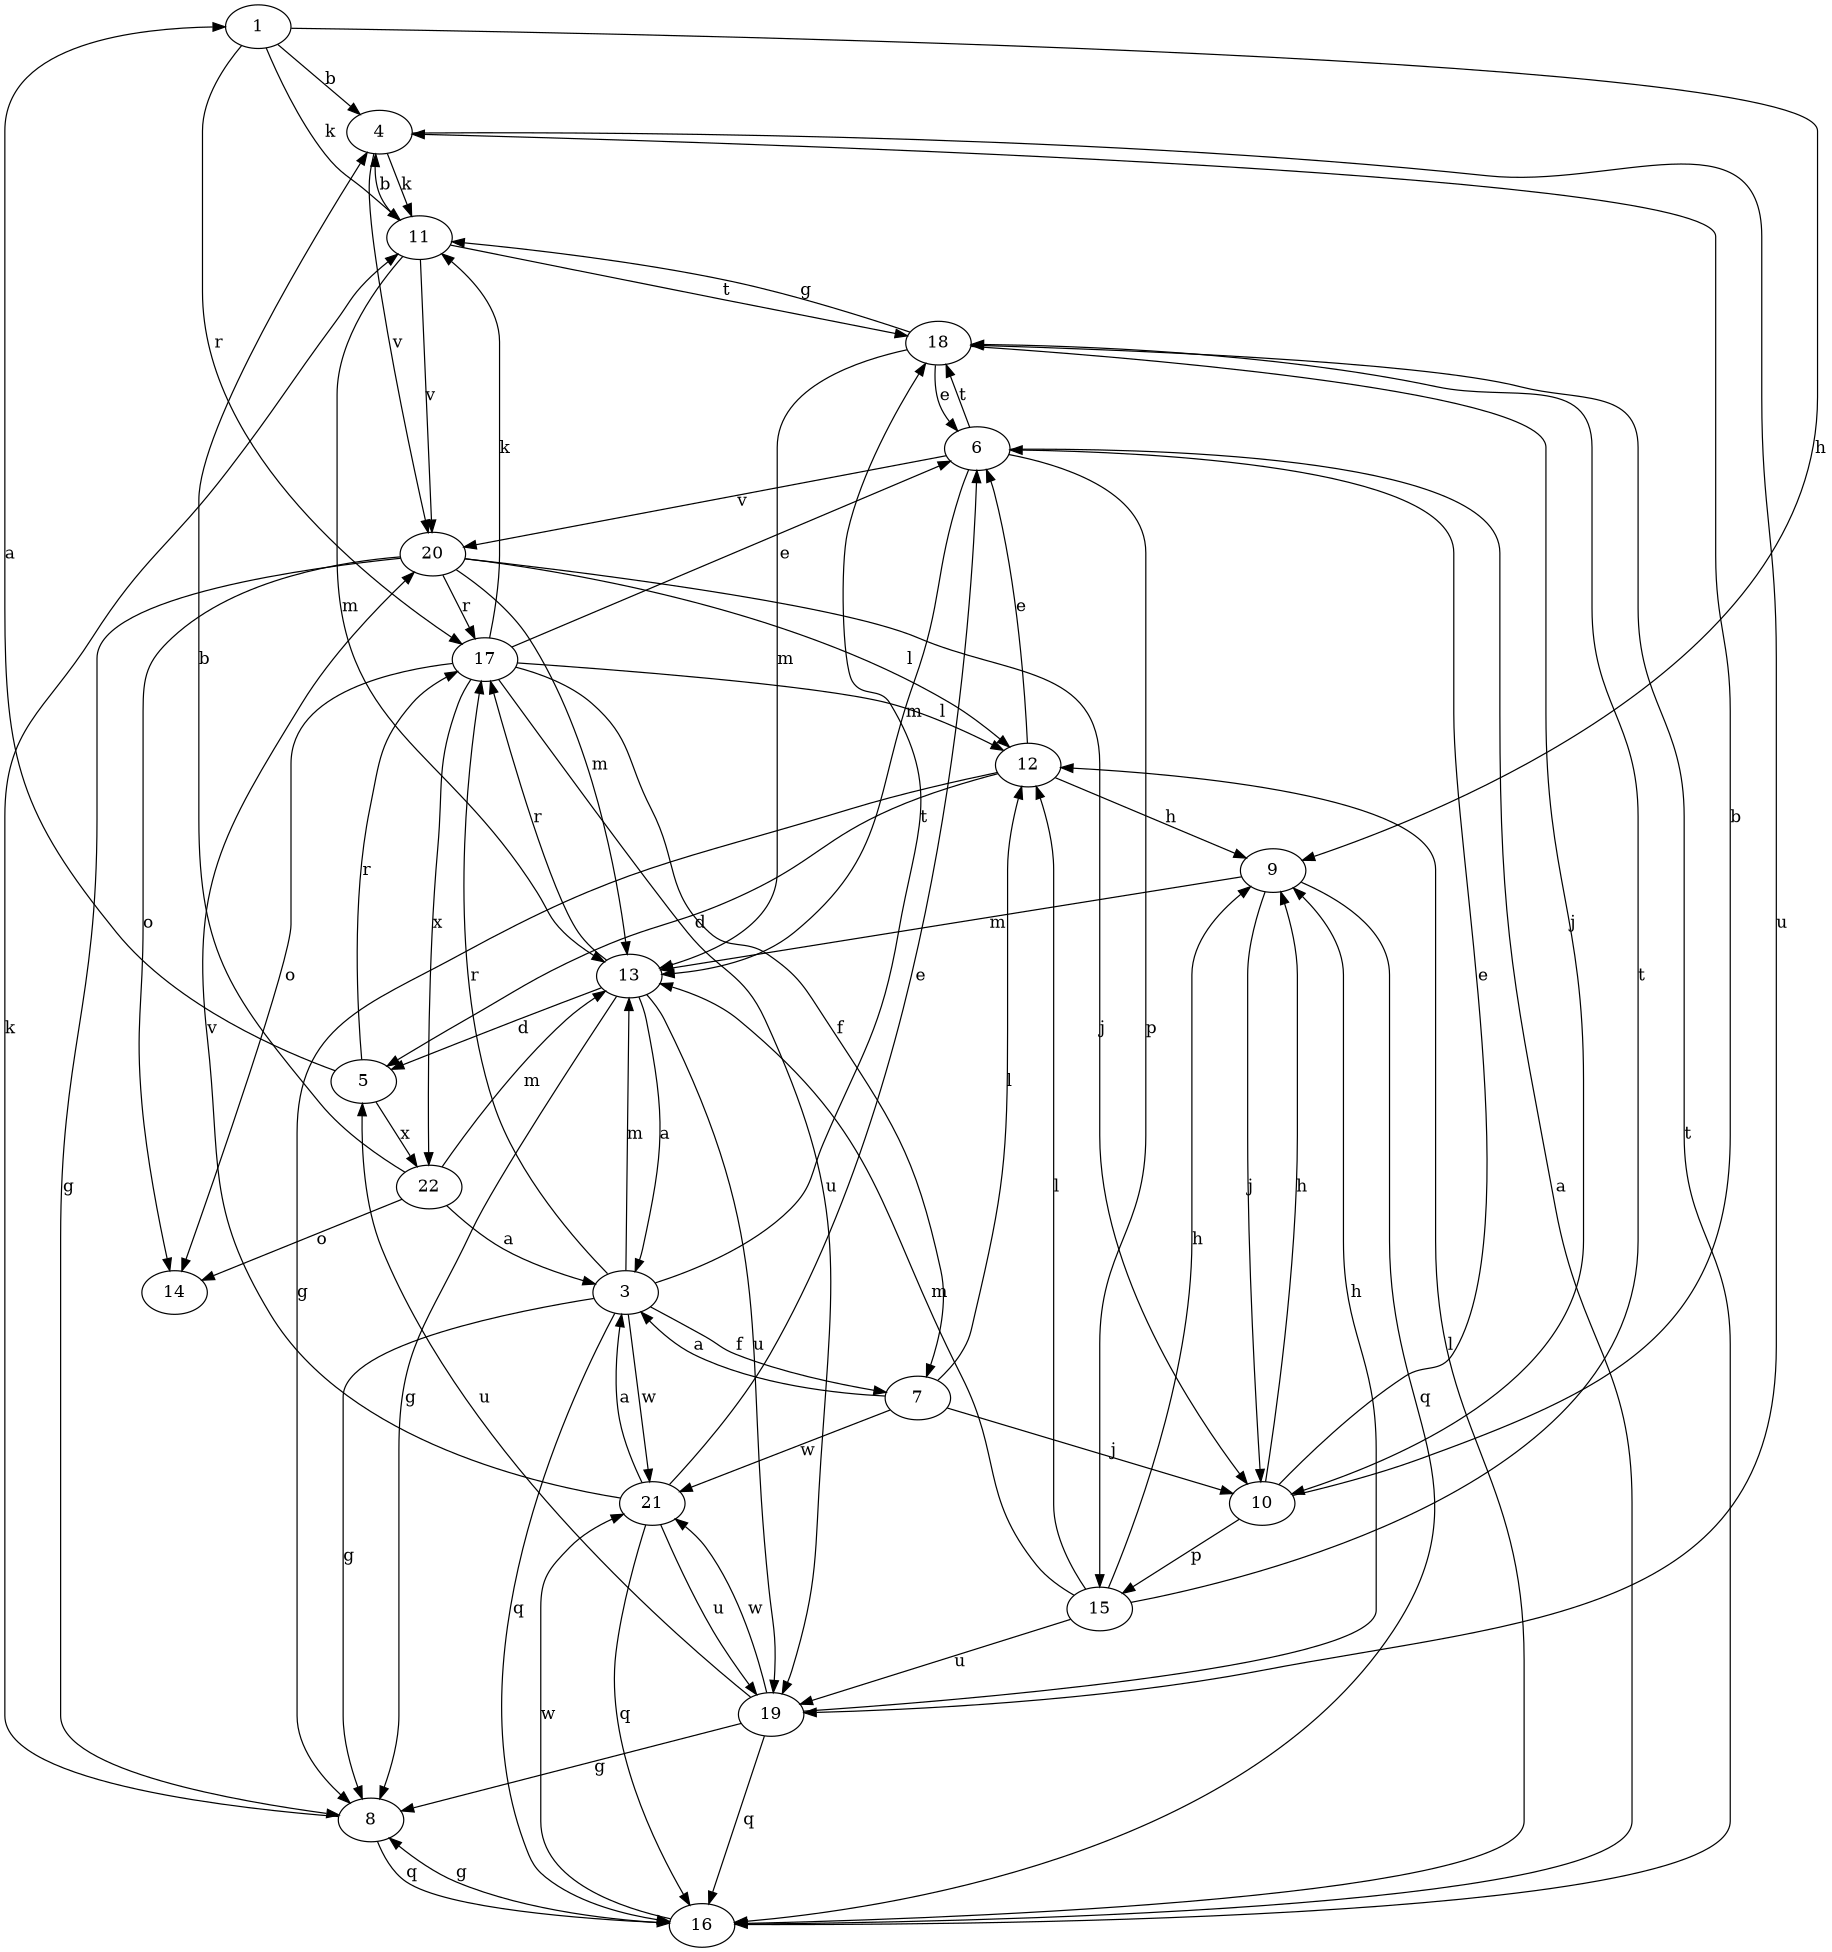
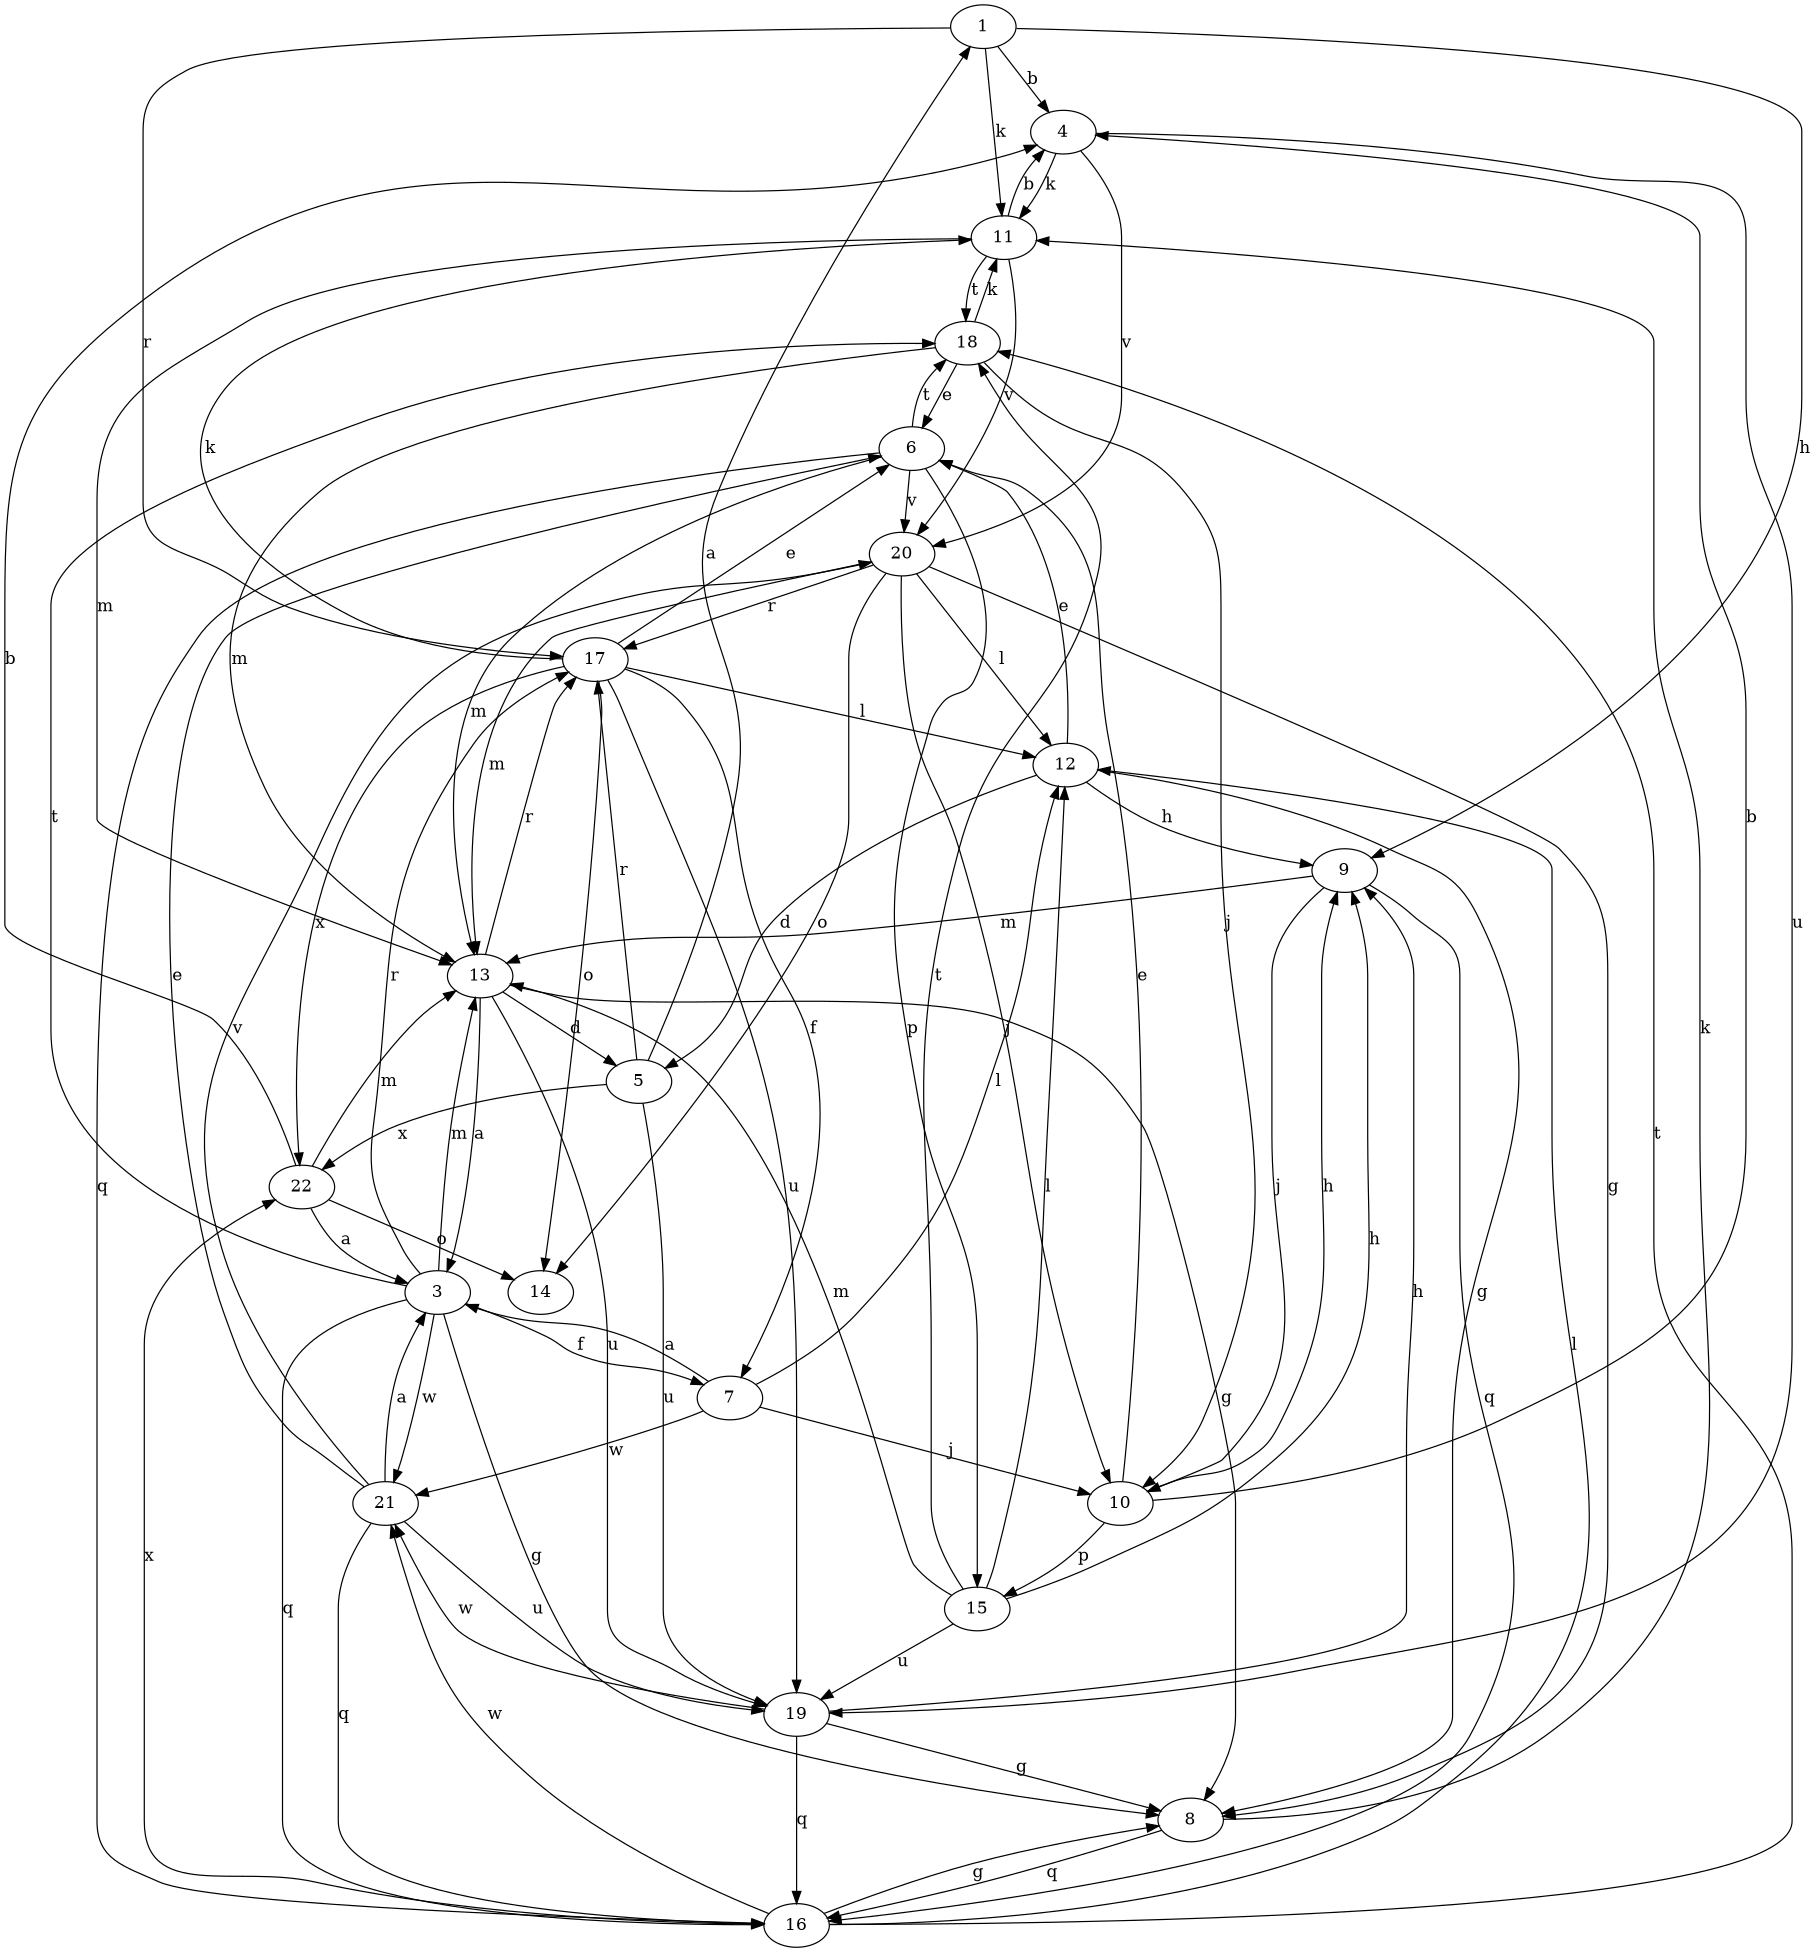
edge "18" -> "11": label "g" -> "k"
edge "6" -> "16": label "a" -> "q"
edge "19" -> "5": reversed
edge "16" -> "22": added, label "x"
